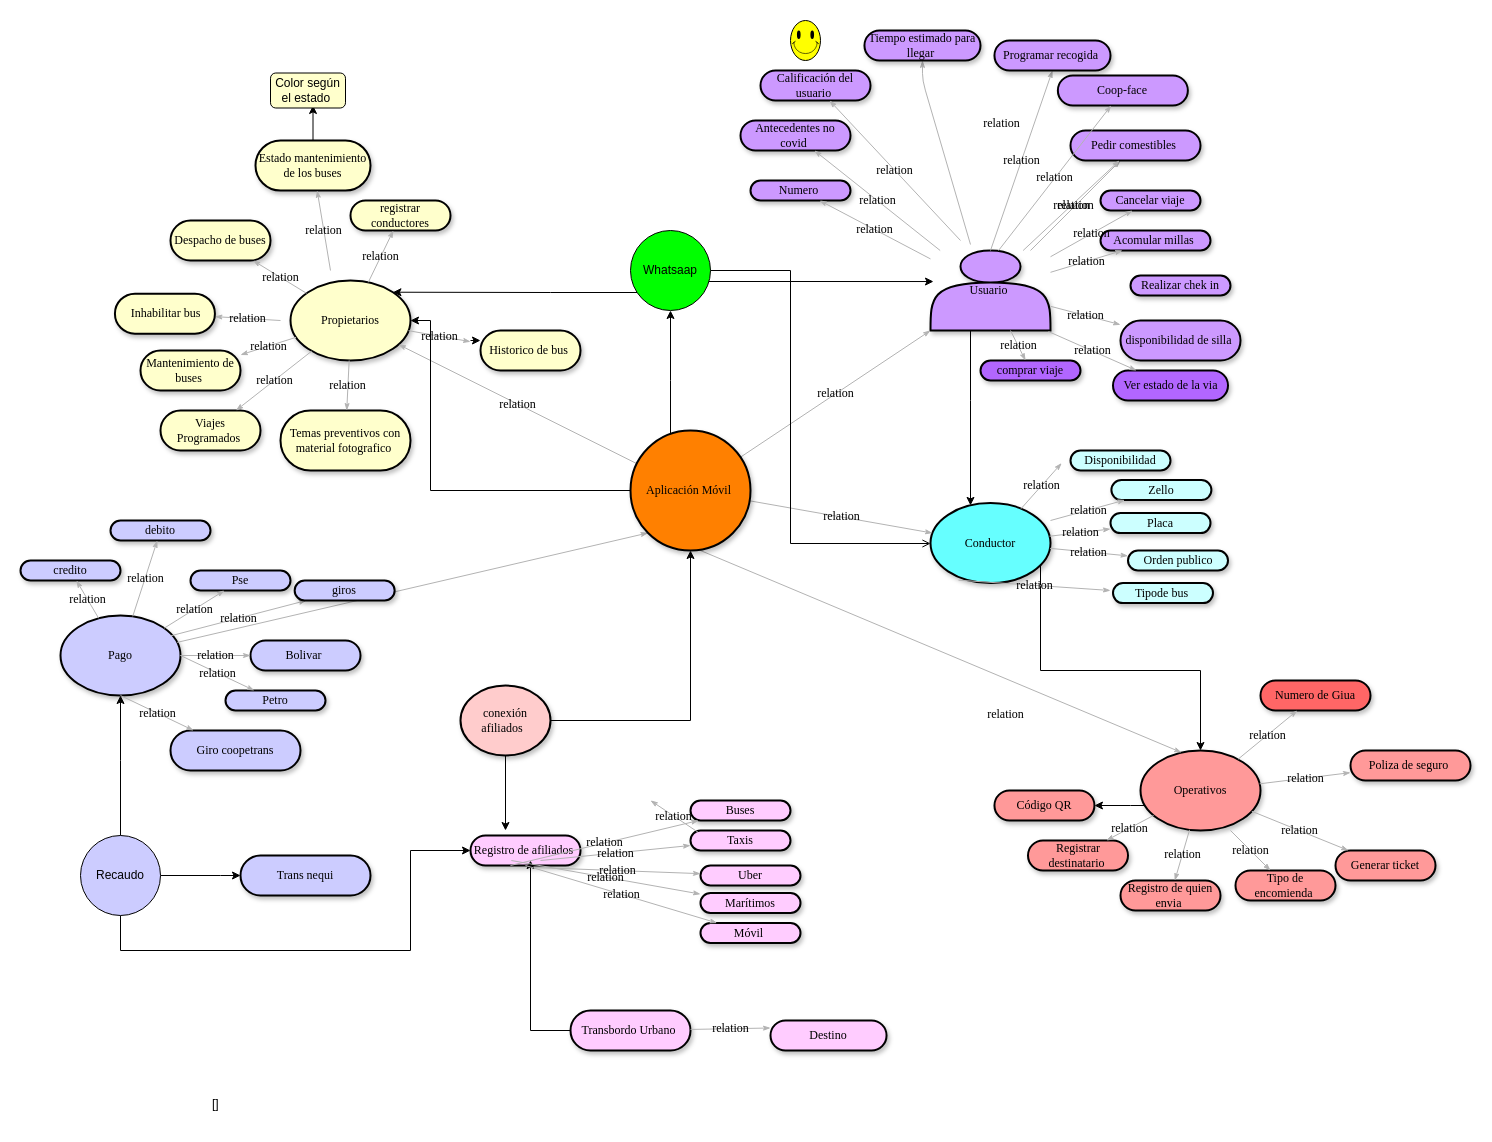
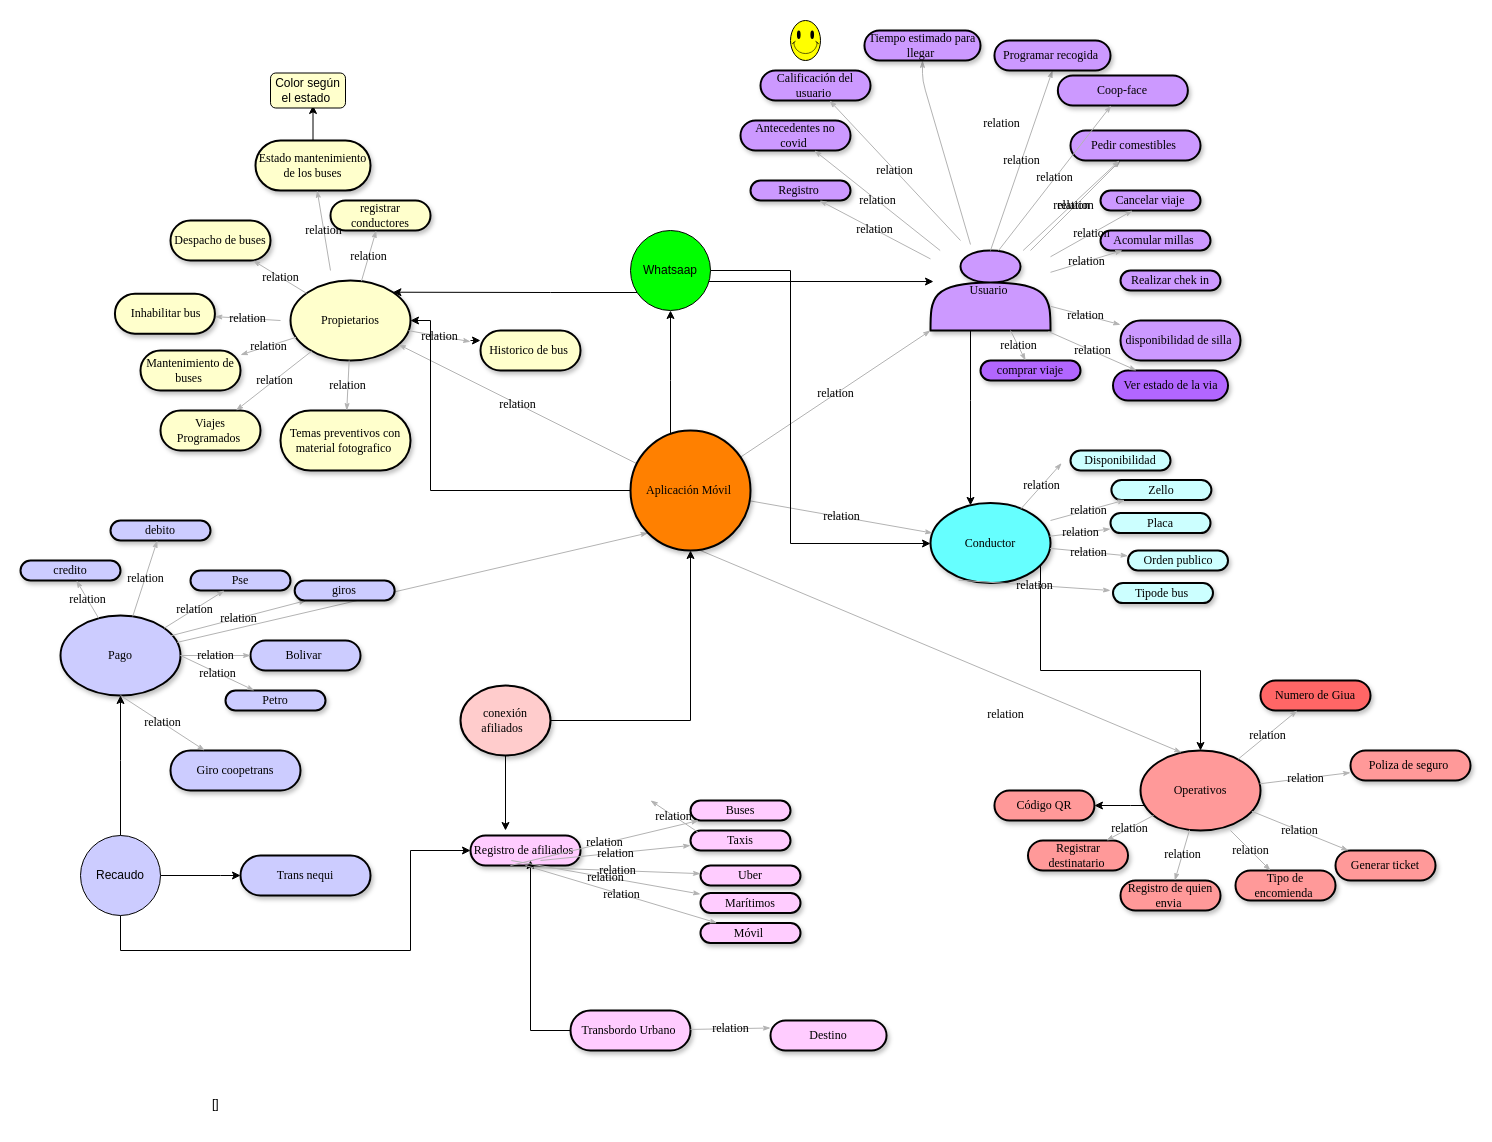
node "Numero": label "Numero" -> "Registro"
node "registrar conductores": moved (401, 216) -> (381, 216)
node "Realizar chek in": moved (1181, 286) -> (1171, 281)
edge "Whatsaap" -> "Conductor": arrowhead open -> classic
node "Giro coopetrans": moved (236, 751) -> (236, 771)
